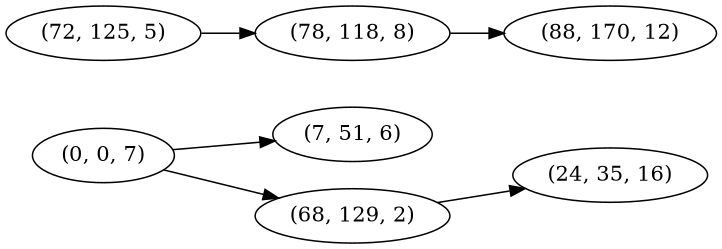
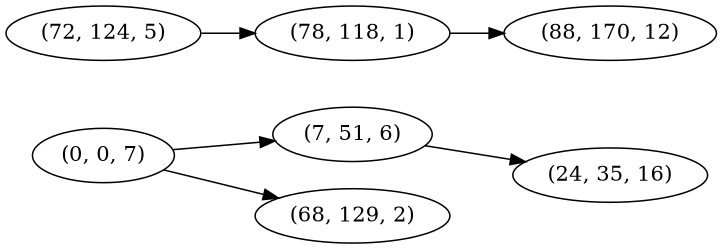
node "(72, 125, 5)": label "(72, 125, 5)" -> "(72, 124, 5)"
node "(78, 118, 8)": label "(78, 118, 8)" -> "(78, 118, 1)"
edge "(68, 129, 2)" -> "(24, 35, 16)": now "(7, 51, 6)" -> "(24, 35, 16)"
